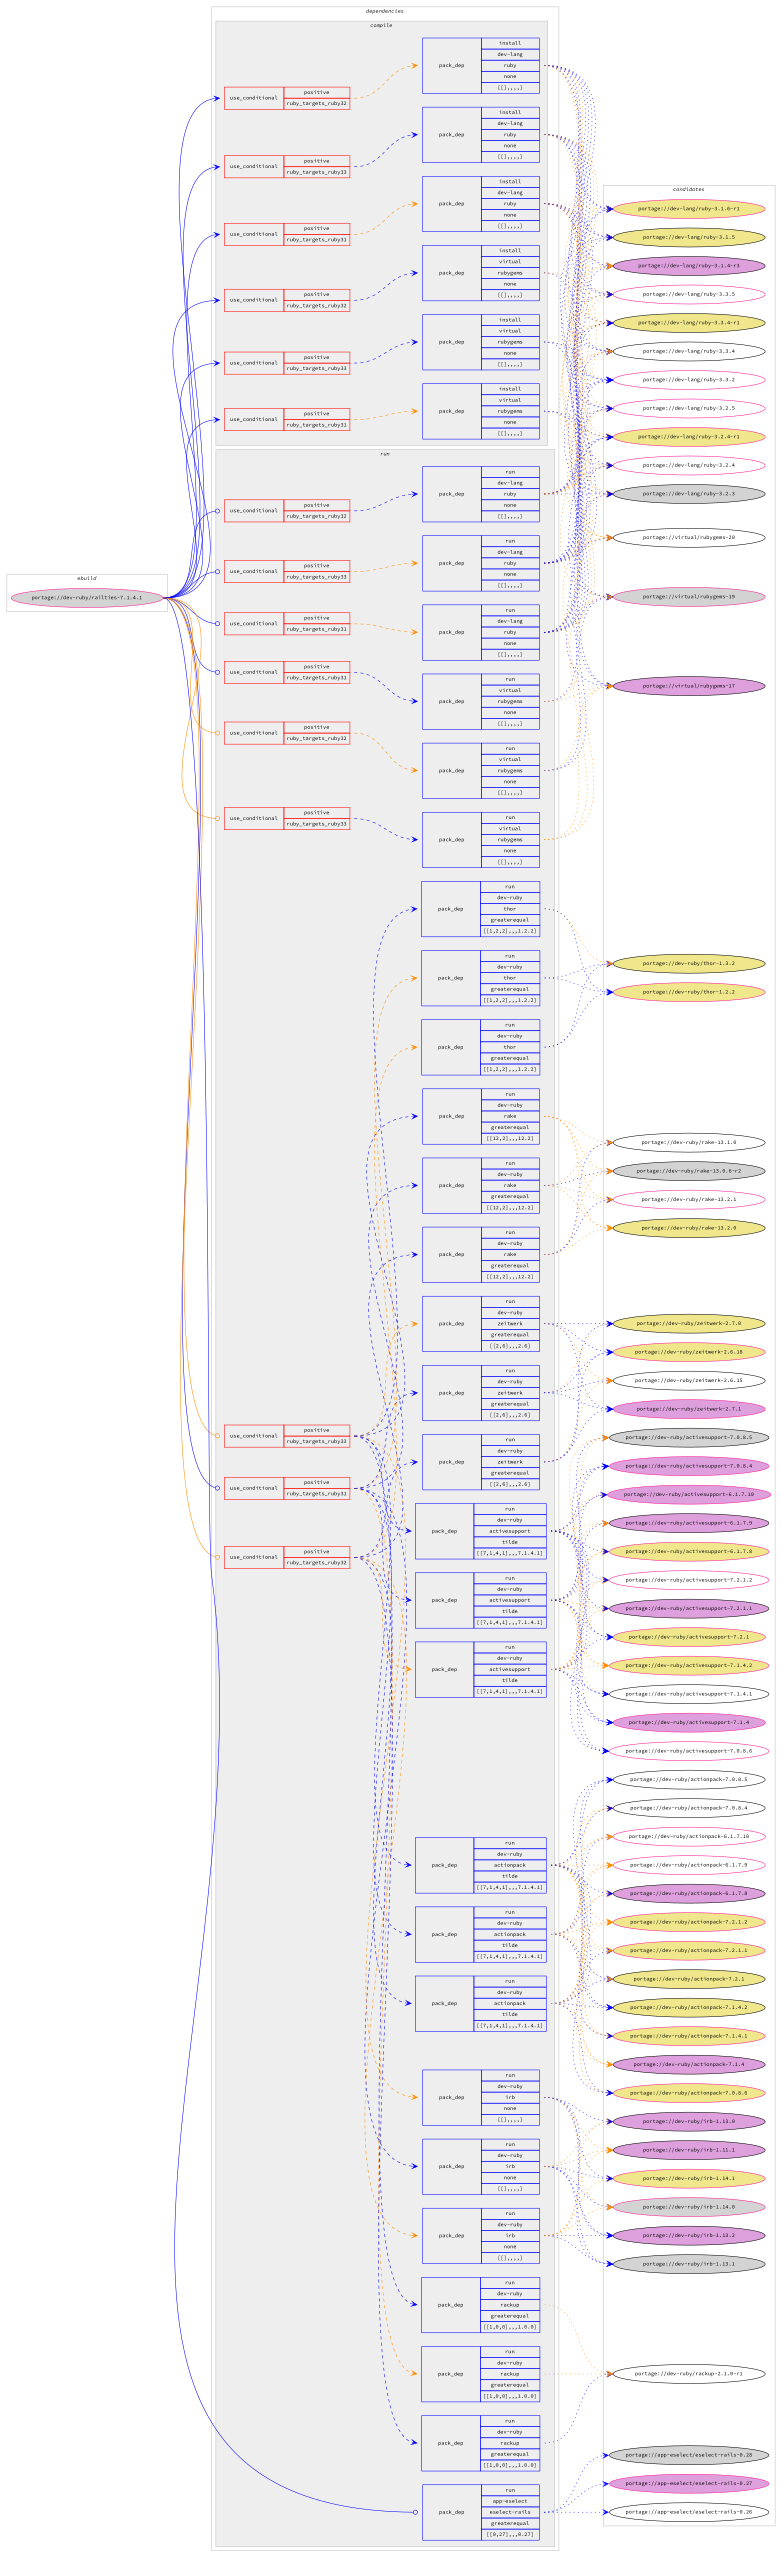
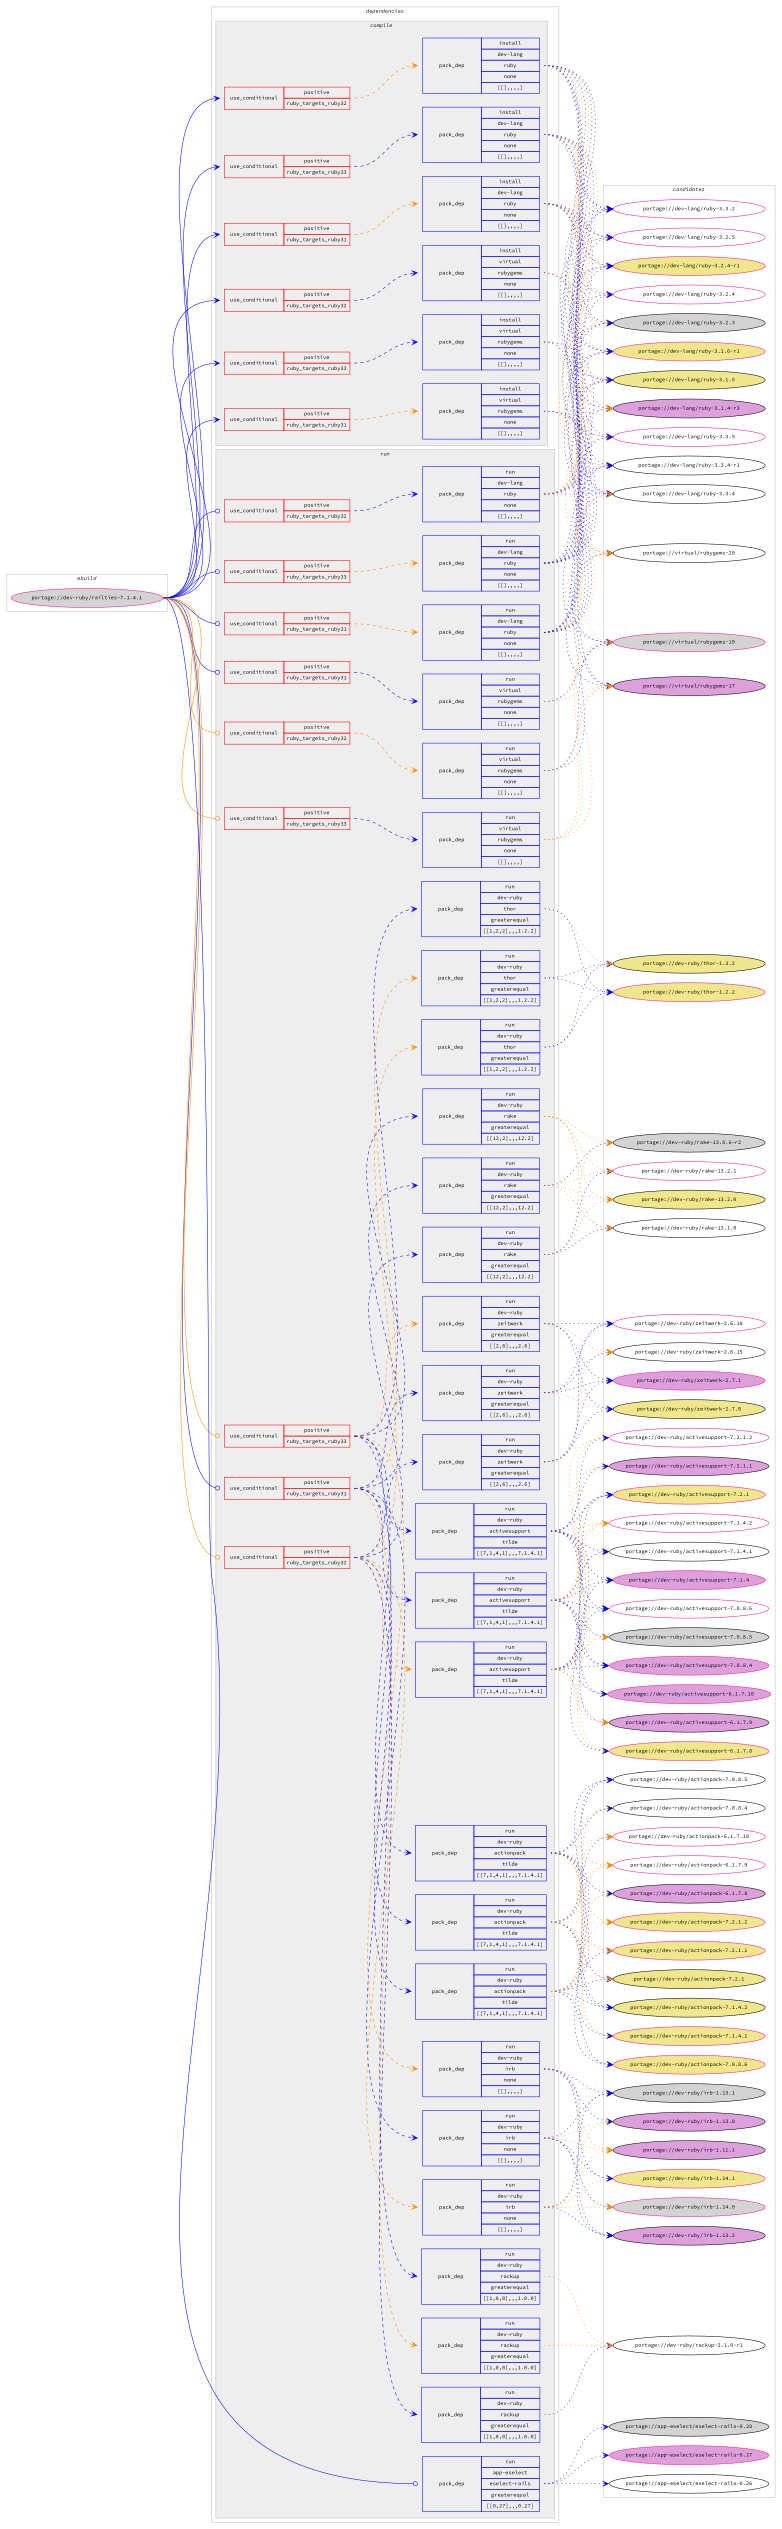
node "portage://dev-lang/ruby-3.3.4-r1": fillcolor khaki -> white
node "portage://dev-ruby/zeitwerk-2.6.18": fillcolor khaki -> white
node "portage://dev-ruby/activesupport-7.1.4.2": fillcolor khaki -> white
node "portage://dev-ruby/actionpack-7.1.4": removed
